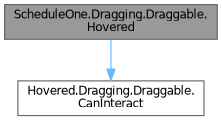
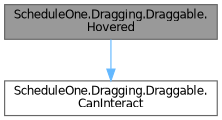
node "Hovered.Dragging.Draggable. CanInteract": label "Hovered.Dragging.Draggable. CanInteract" -> "ScheduleOne.Dragging.Draggable. CanInteract"
